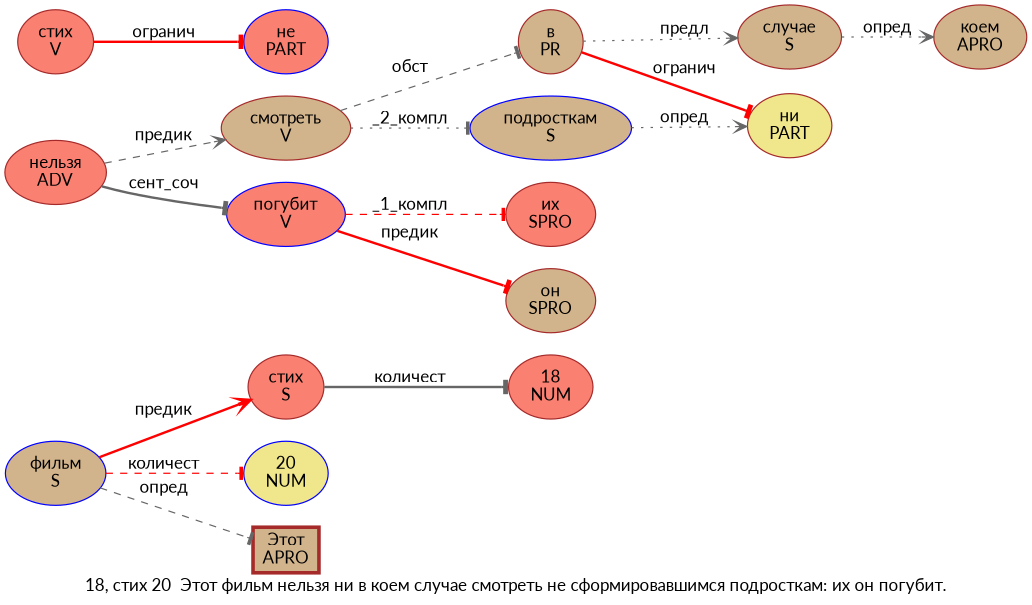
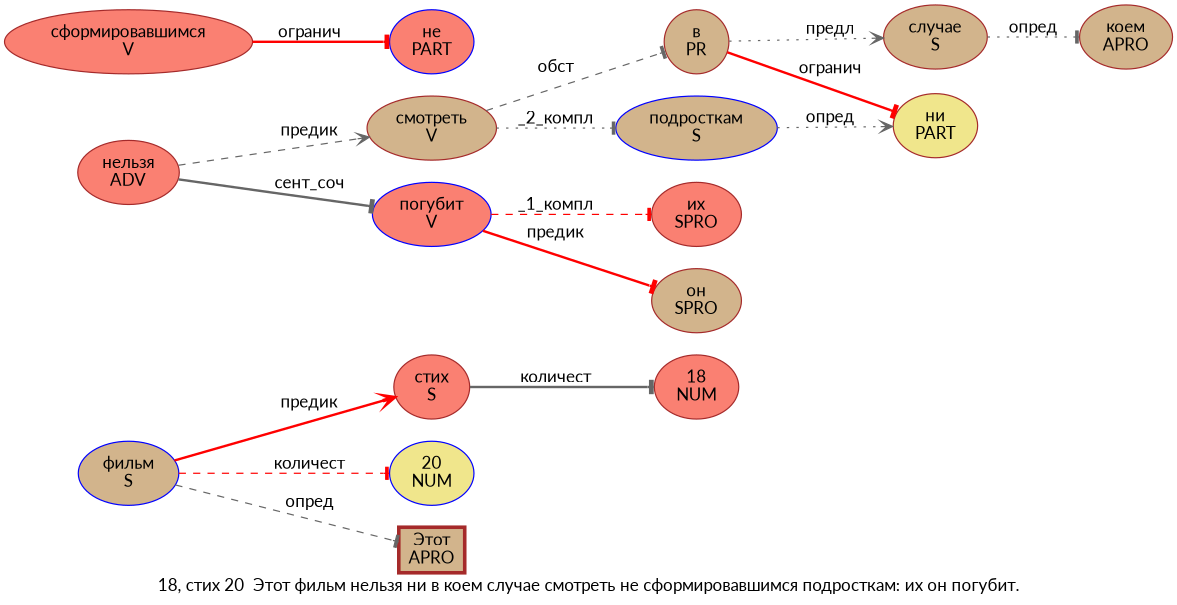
edge "случае S" -> "коем APRO": arrowhead vee -> tee
node "стих V": label "стих V" -> "сформировавшимся V"
